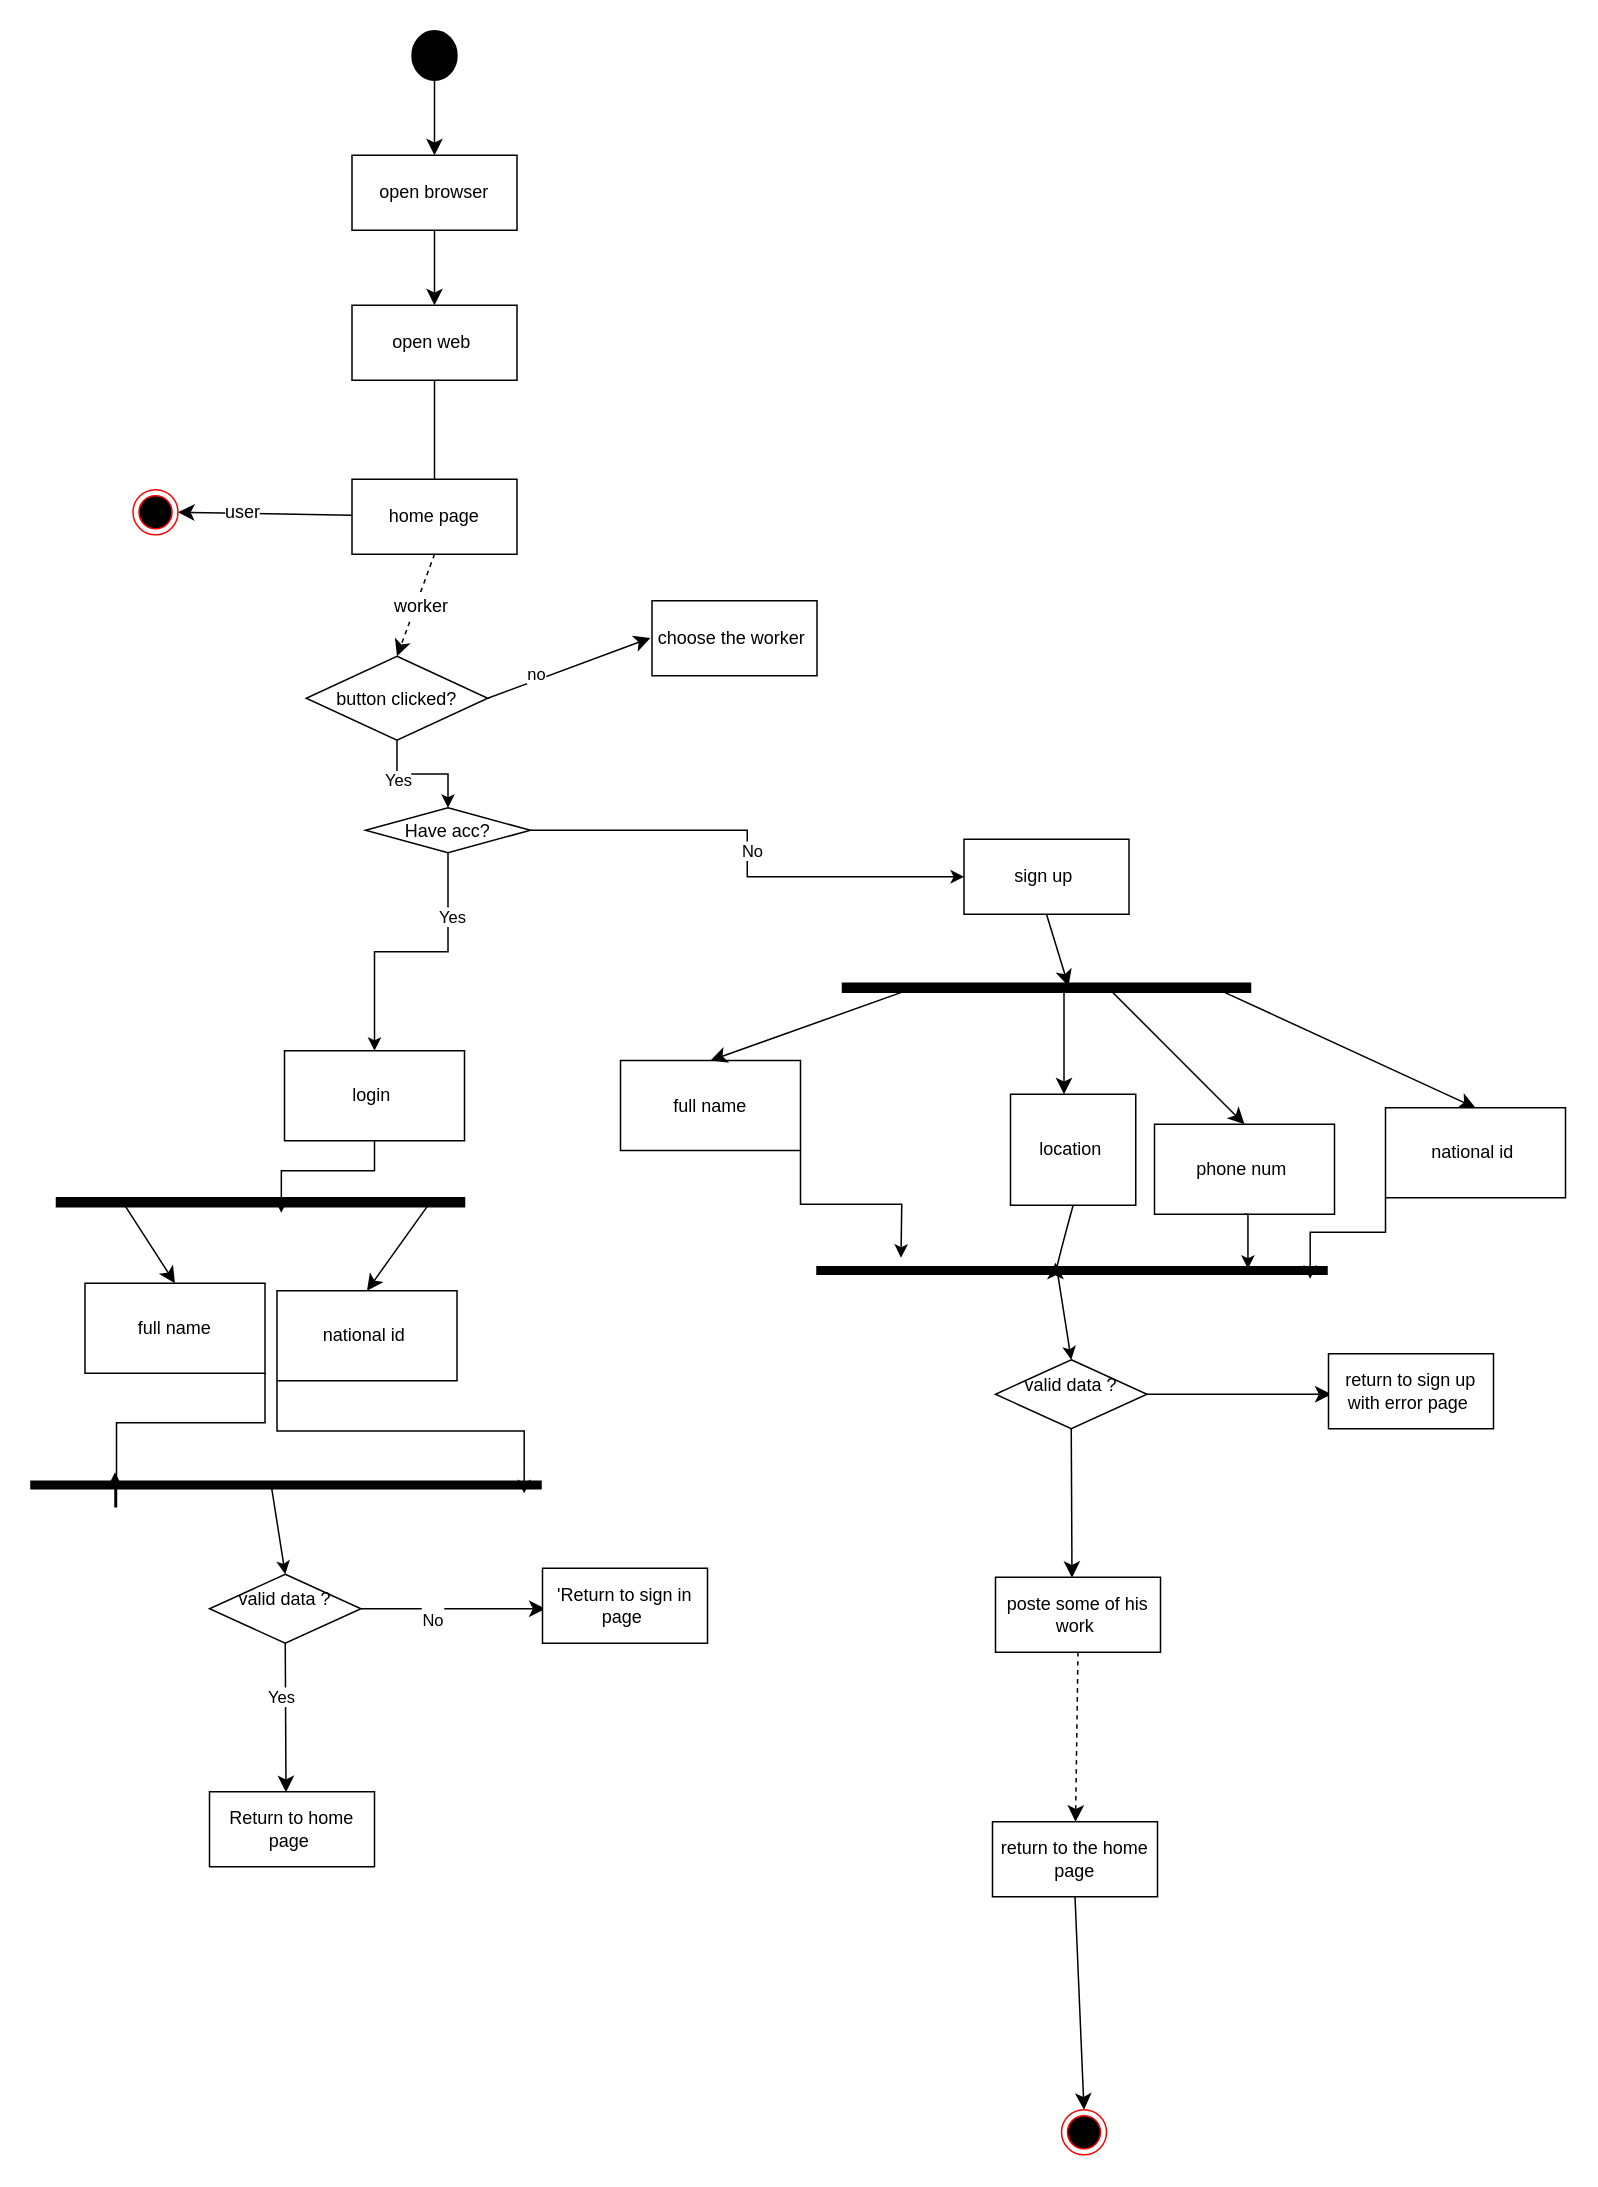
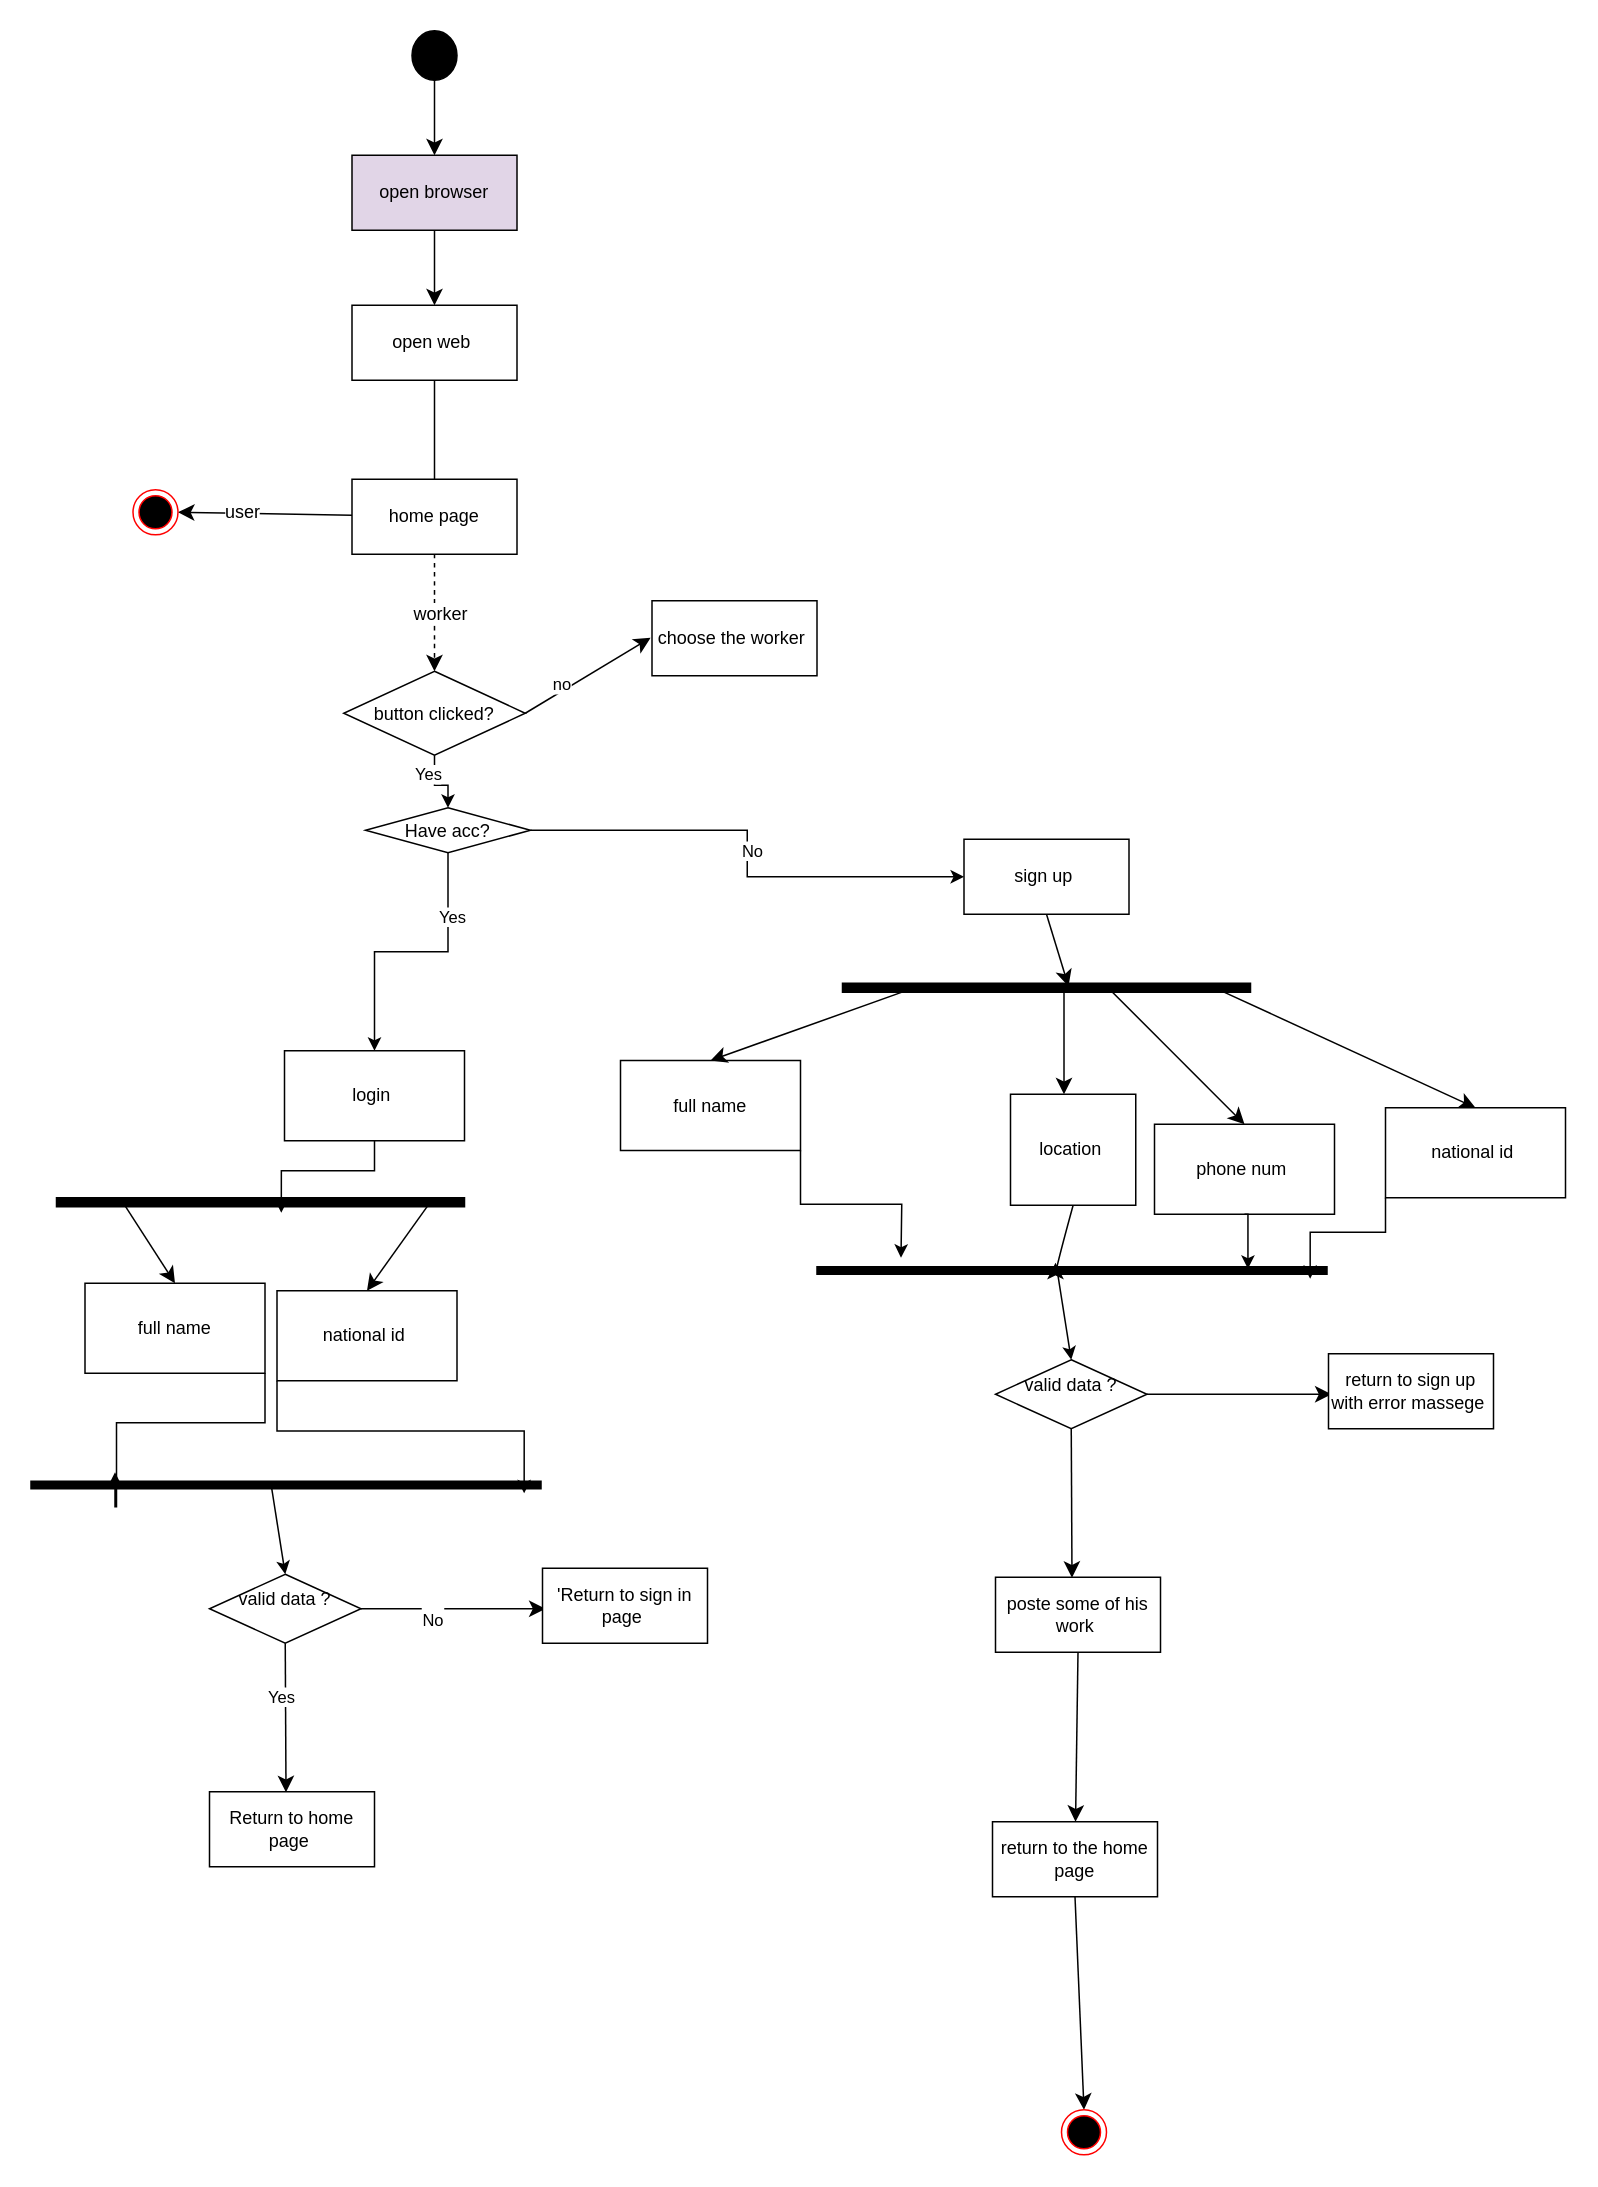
node "open browser": fillcolor #ffffff -> #e1d5e7
node "button clicked?": moved (397, 698) -> (434, 713)
node "return to sign up with error page": label "return to sign up with error page" -> "return to sign up with error massege"
edge "poste some of his work" -> "return to the home page": style dashed -> solid
